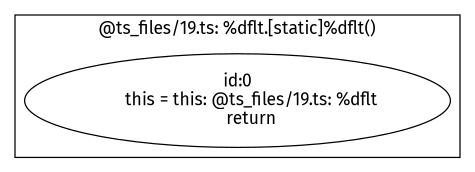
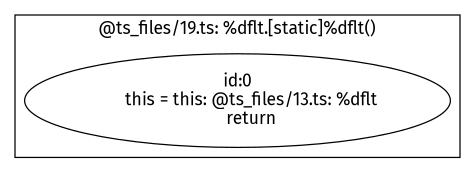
node "id:0 this = this: @ts_files/19.ts: %dflt return": label "id:0 this = this: @ts_files/19.ts: %dflt return" -> "id:0 this = this: @ts_files/13.ts: %dflt return"
